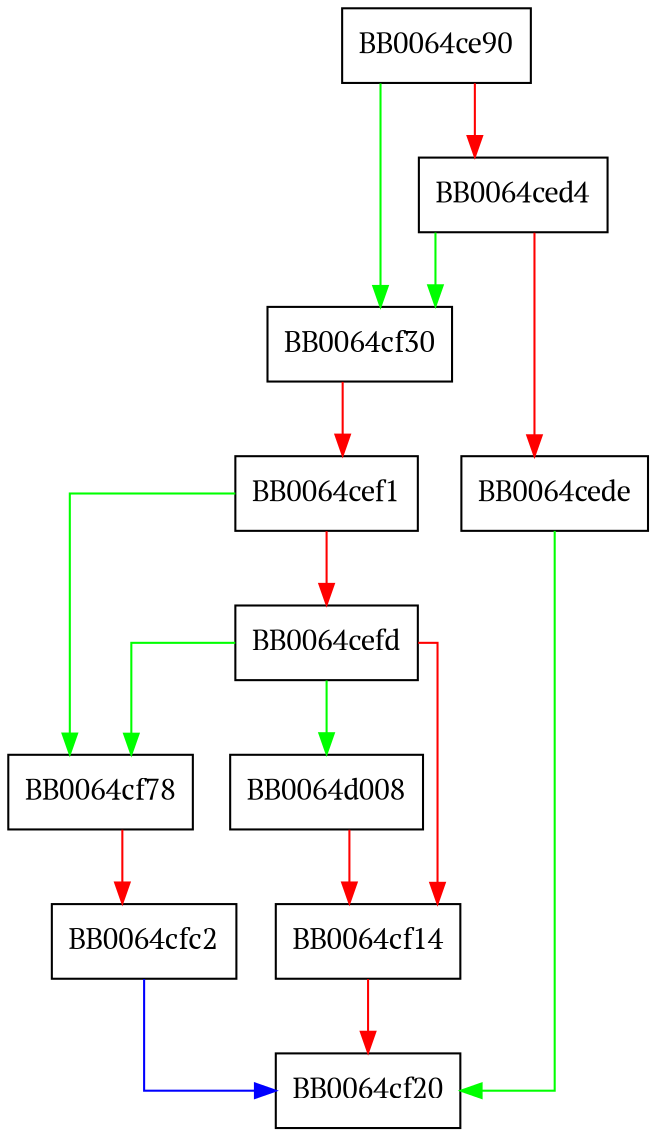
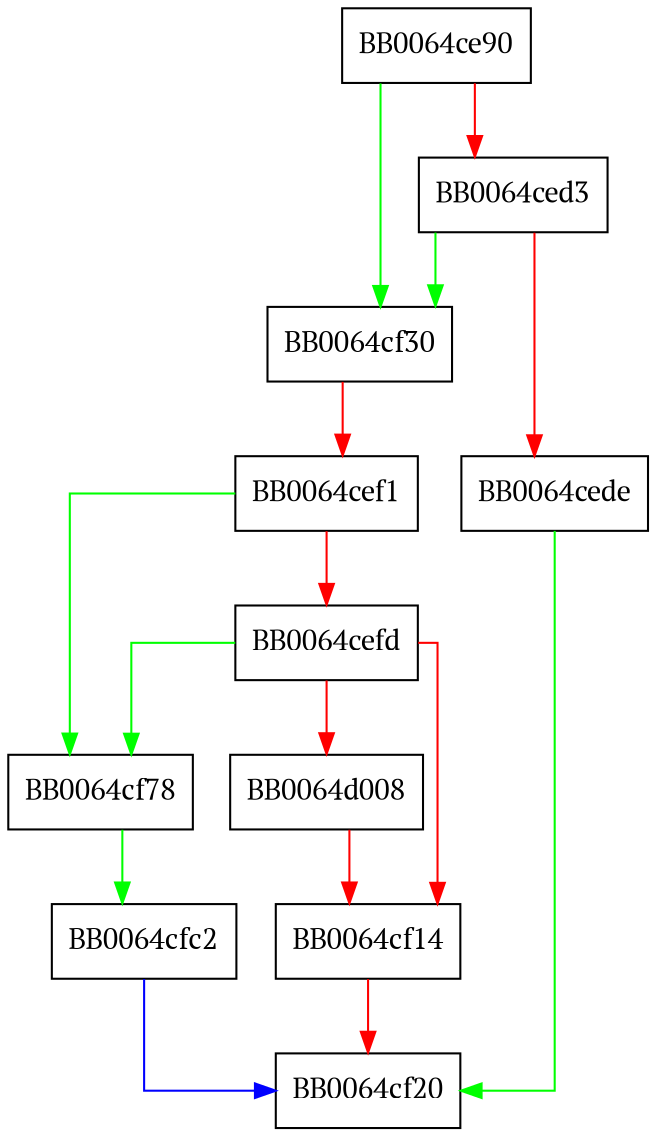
node "BB0064ced4": label "BB0064ced4" -> "BB0064ced3"
edge "BB0064cefd" -> "BB0064d008": color green -> red
edge "BB0064cf78" -> "BB0064cfc2": color red -> green
